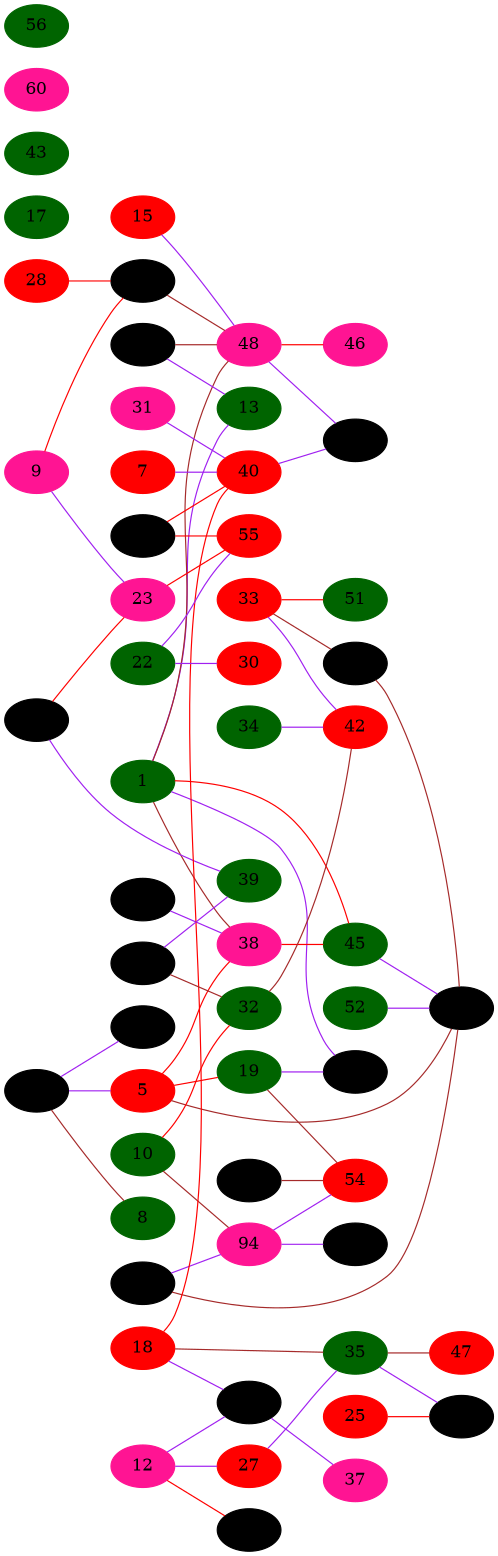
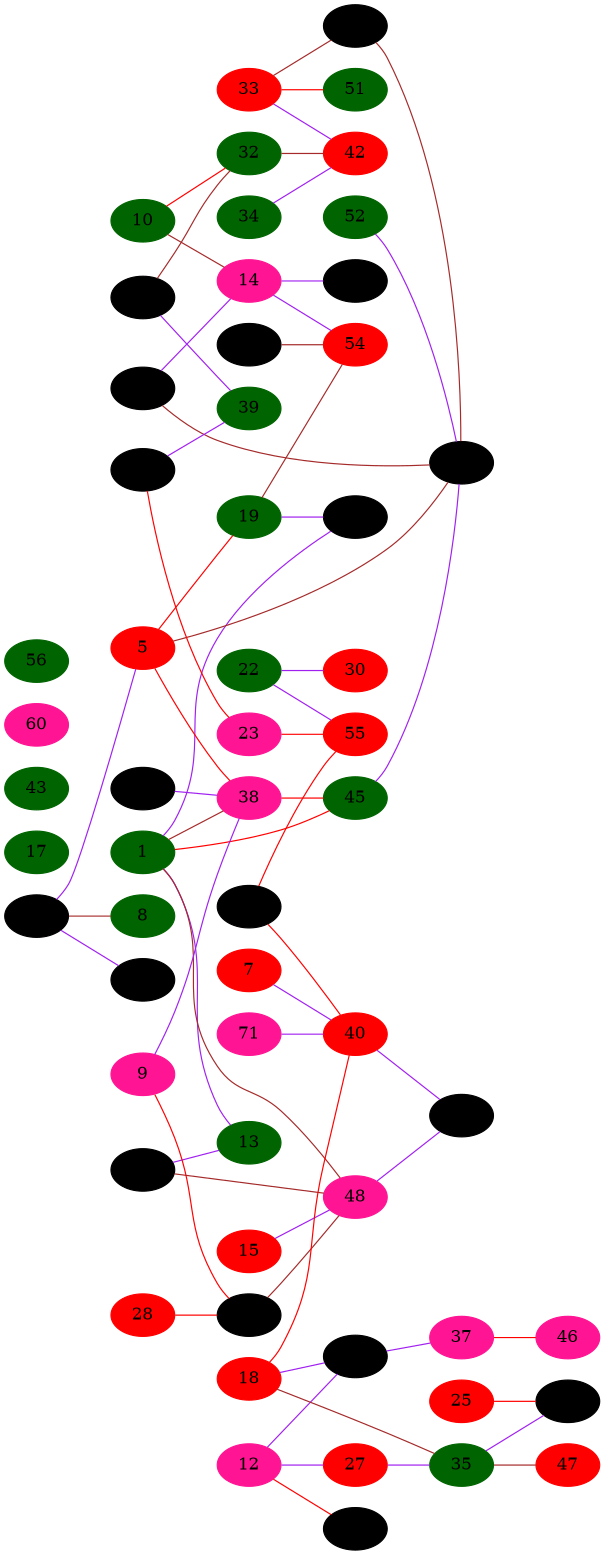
edge "48" -- "46": now "37" -- "46"
node "31": label "31" -> "71"
edge "9" -- "23": now "9" -- "38"
node "94": label "94" -> "14"
